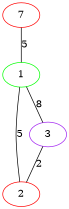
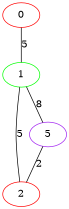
node "7": label "7" -> "0"
node "3": label "3" -> "5"
